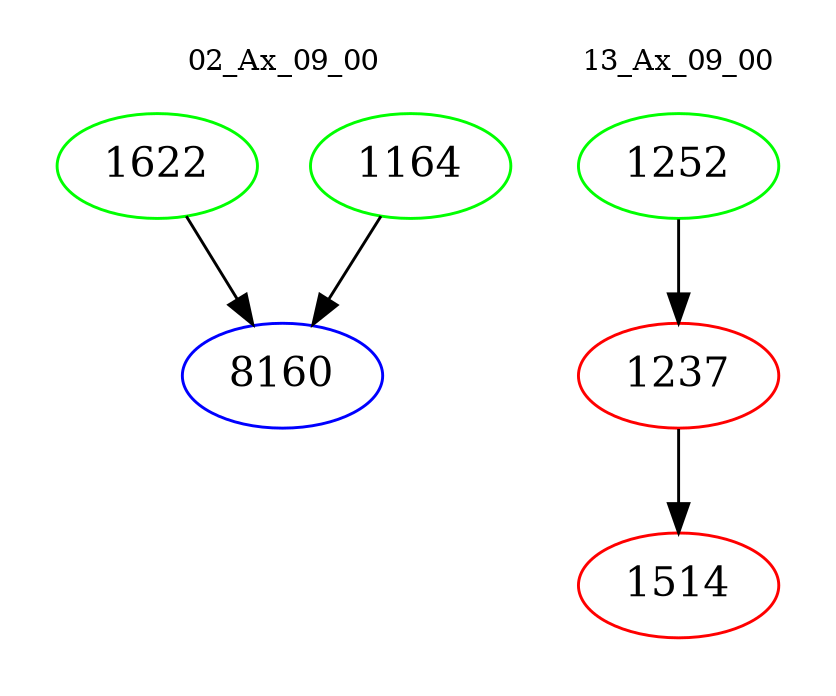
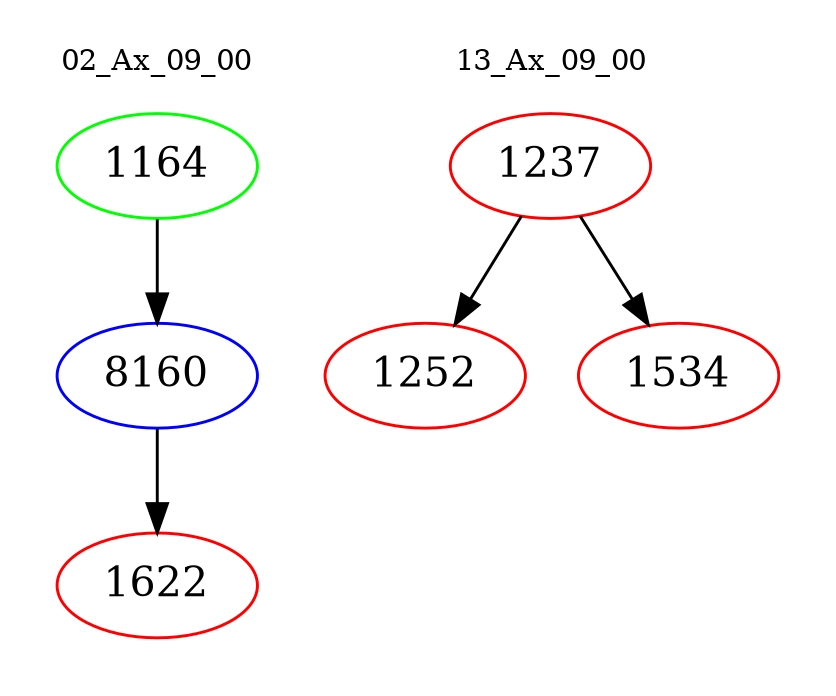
node "1622": color green -> red
node "1252": color green -> red
edge "1252" -> "1237": reversed
edge "1622" -> "8160": reversed
node "1514": label "1514" -> "1534"
